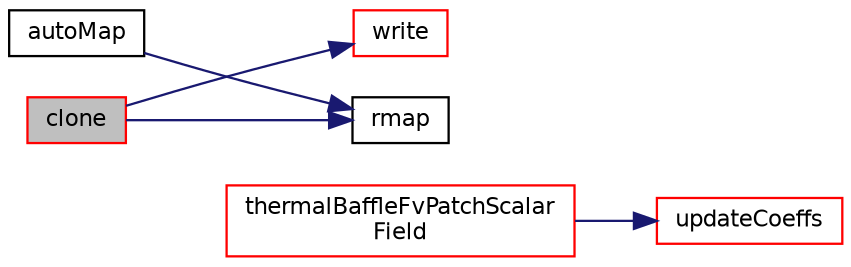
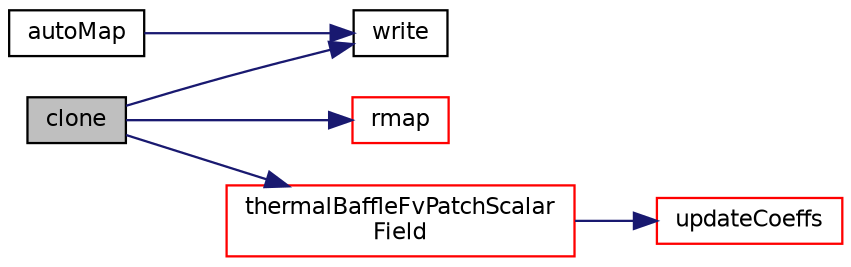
node "write": color red -> black
edge "autoMap" -> "rmap": now "autoMap" -> "write"
node "clone": color red -> black
node "rmap": color black -> red
edge "clone" -> "thermalBaffleFvPatchScalar Field": added
